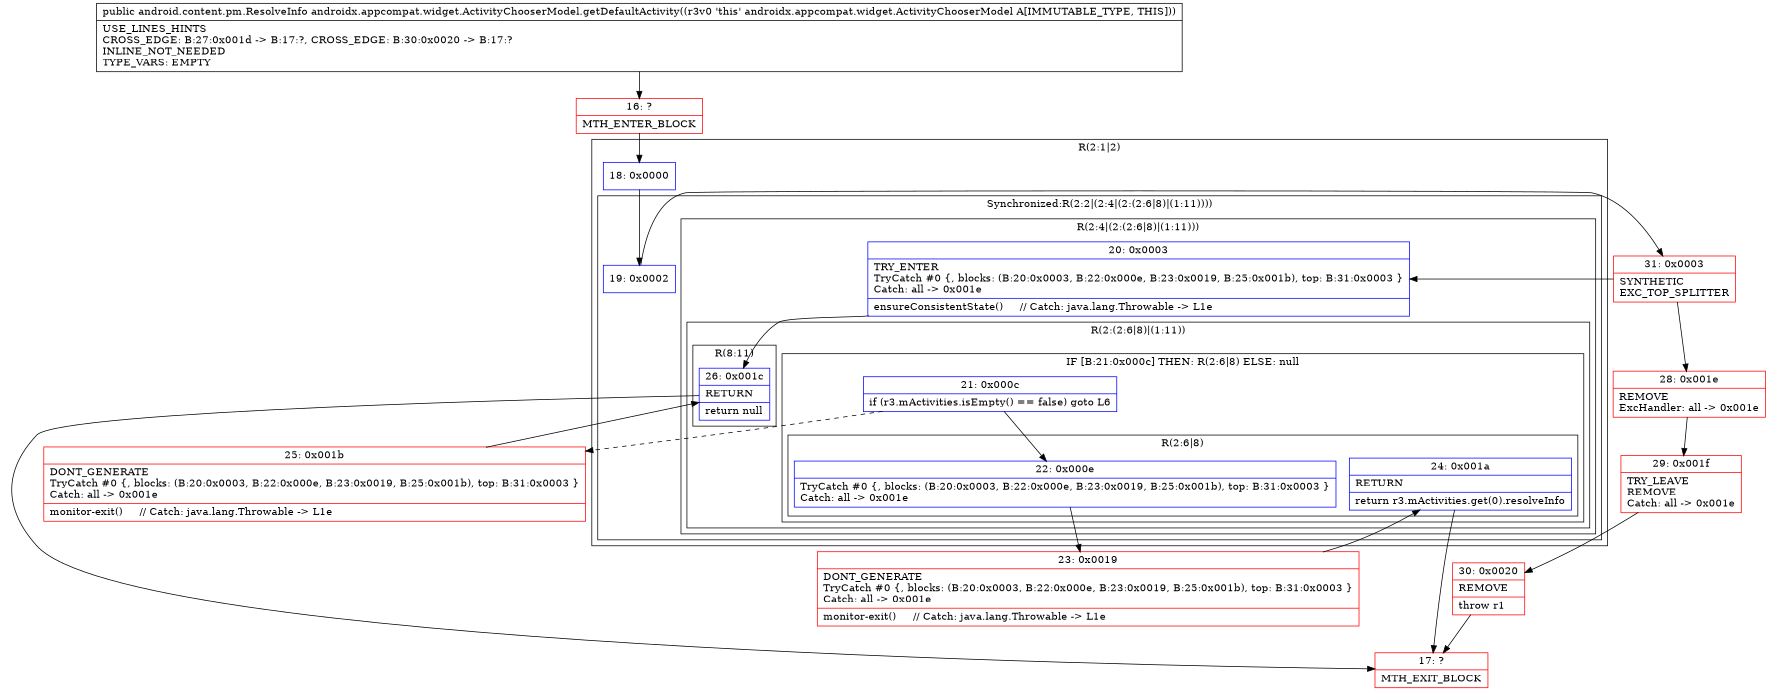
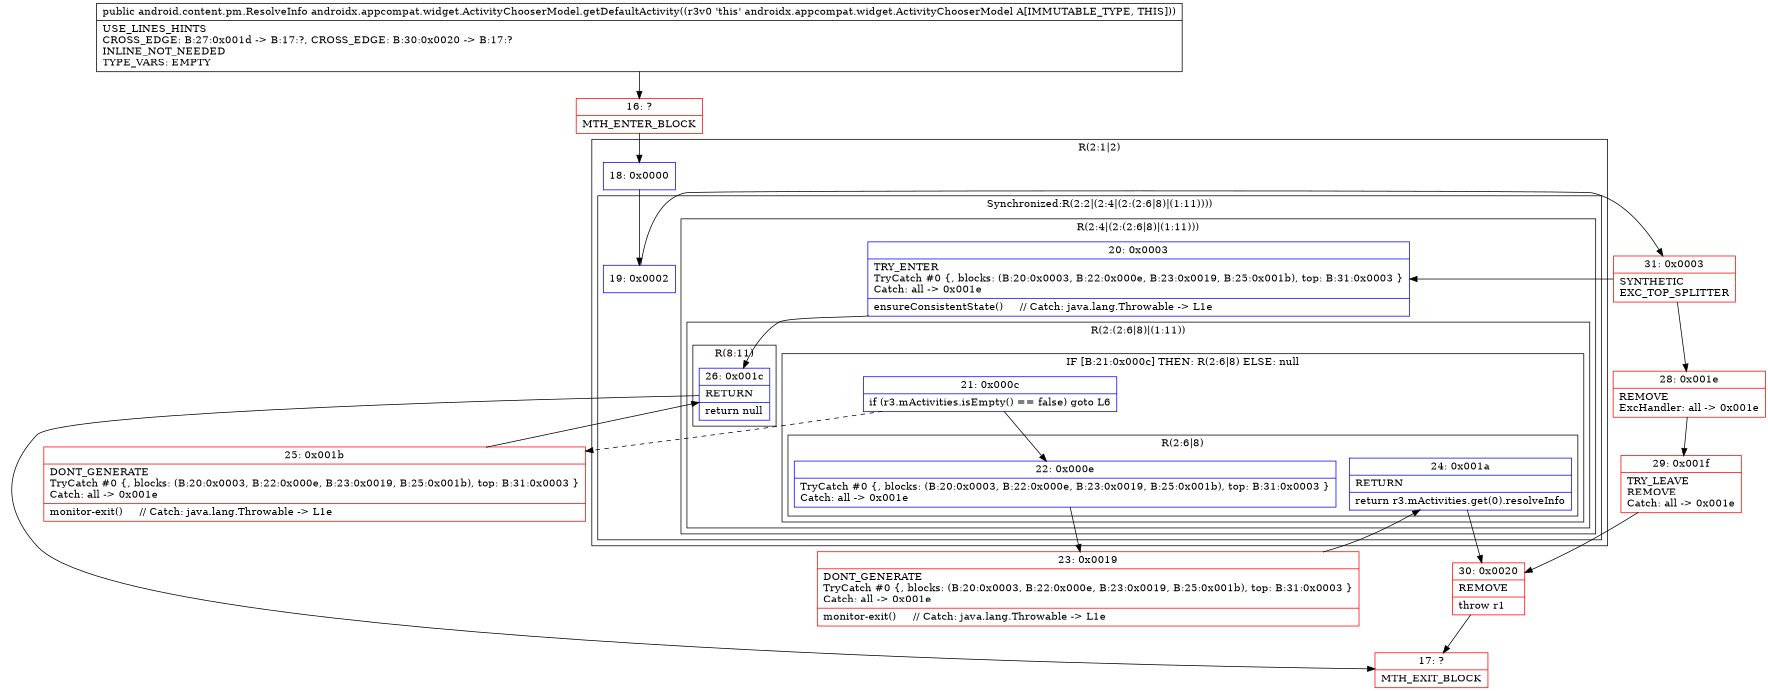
edge "24: 0x001a" -> "17: ?": now "24: 0x001a" -> "30: 0x0020"
